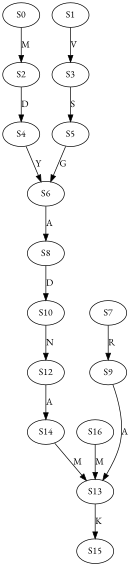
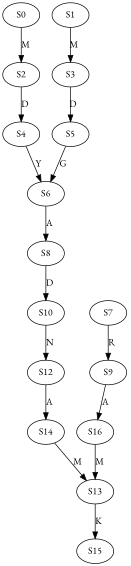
edge "S1" -> "S3": label "V" -> "M"
edge "S3" -> "S5": label "S" -> "D"
edge "S9" -> "S13": now "S9" -> "S16"
